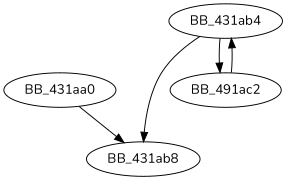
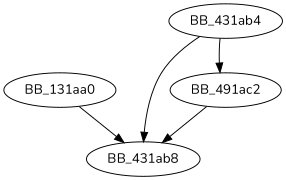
edge "BB_491ac2" -> "BB_431ab4": now "BB_491ac2" -> "BB_431ab8"
node "BB_431aa0": label "BB_431aa0" -> "BB_131aa0"
